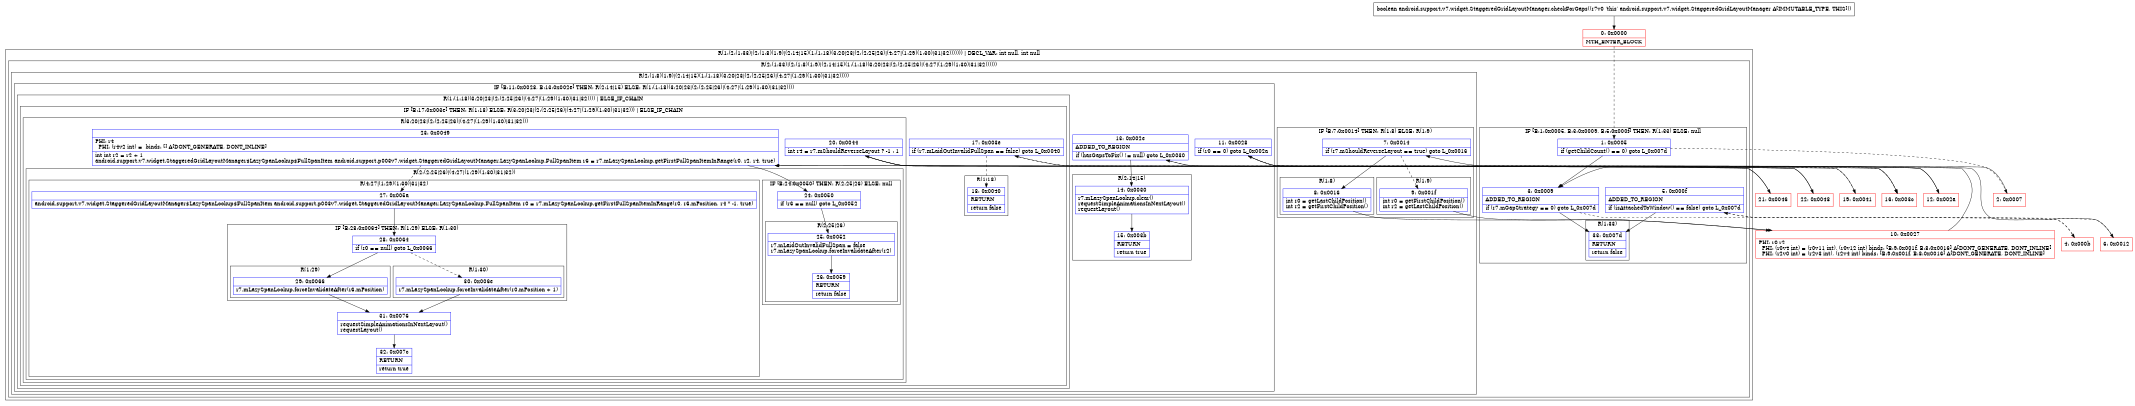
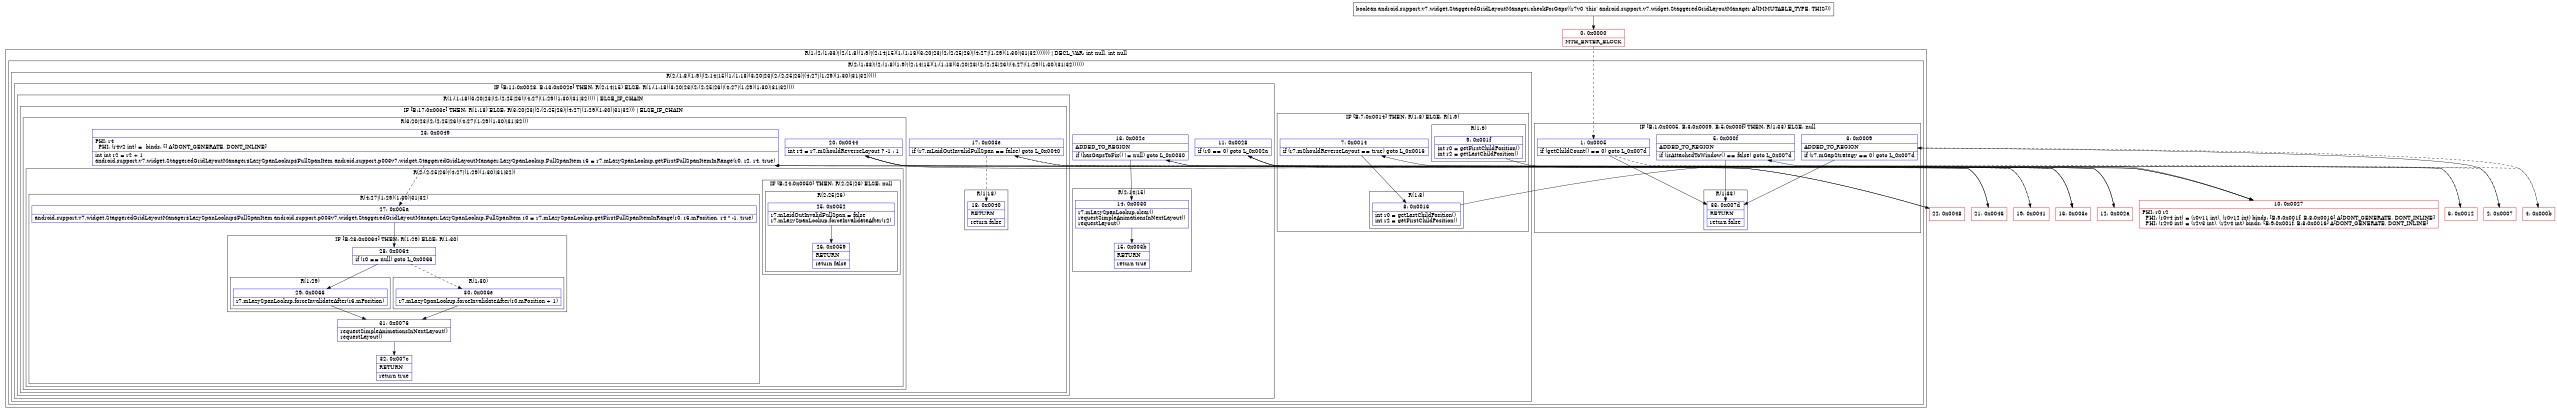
edge "1: 0x0005" -> "3: 0x0009": now "1: 0x0005" -> "33: 0x007d"
edge "7: 0x0014" -> "9: 0x001f": removed
node "24: 0x0050": removed
